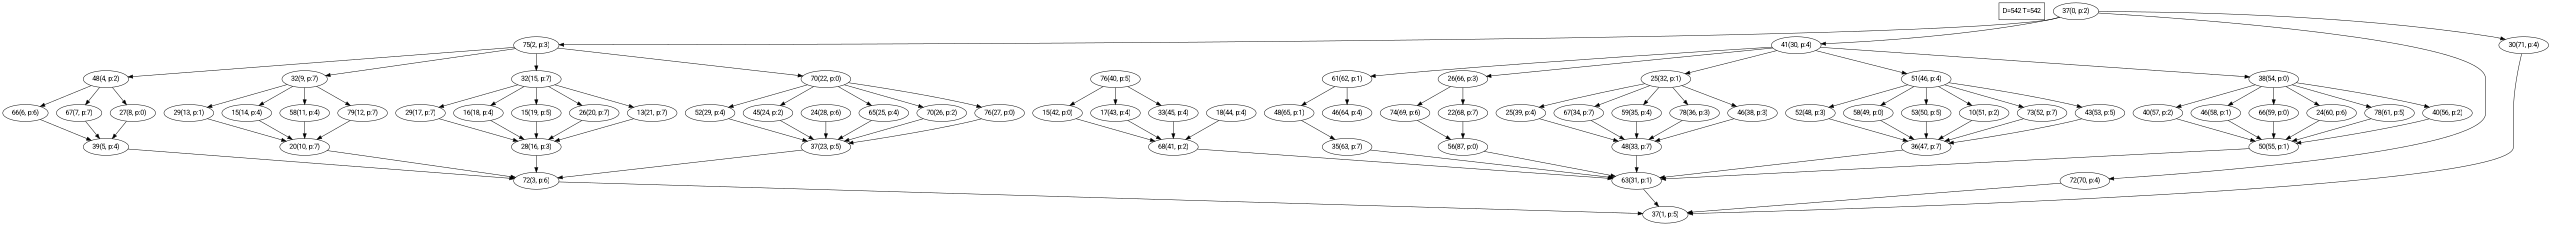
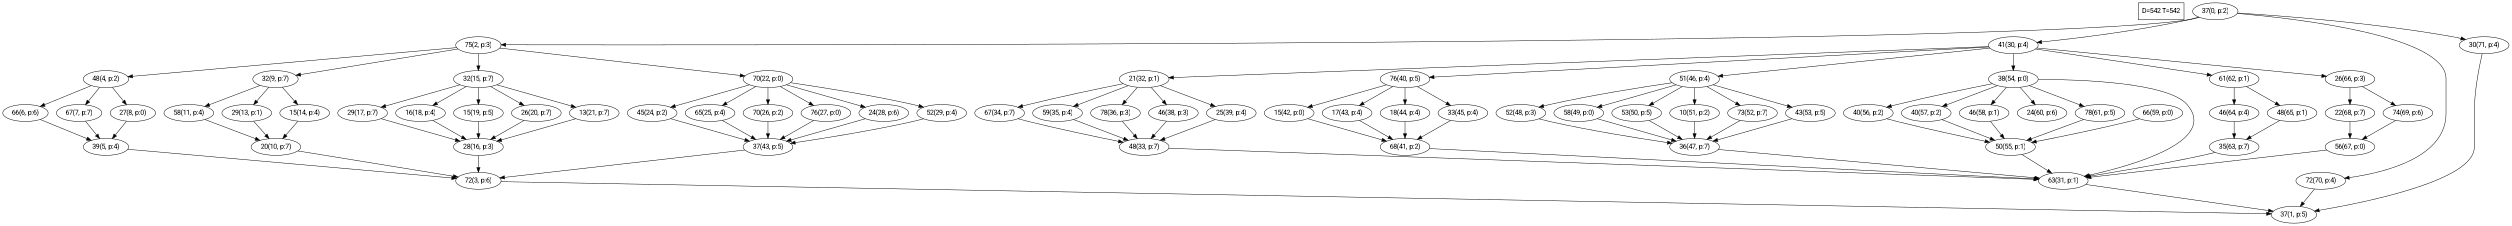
edge "41(30, p:4)" -> "76(40, p:5)": added
node "25(32, p:1)": label "25(32, p:1)" -> "21(32, p:1)"
edge "76(40, p:5)" -> "18(44, p:4)": added
edge "38(54, p:0)" -> "66(59, p:0)": now "38(54, p:0)" -> "63(31, p:1)"
edge "70(22, p:0)" -> "24(28, p:6)": added
node "79(12, p:7)": removed
edge "46(64, p:4)" -> "35(63, p:7)": added
edge "24(60, p:6)" -> "50(55, p:1)": removed
node "37(23, p:5)": label "37(23, p:5)" -> "37(43, p:5)"
node "56(87, p:0)": label "56(87, p:0)" -> "56(67, p:0)"
